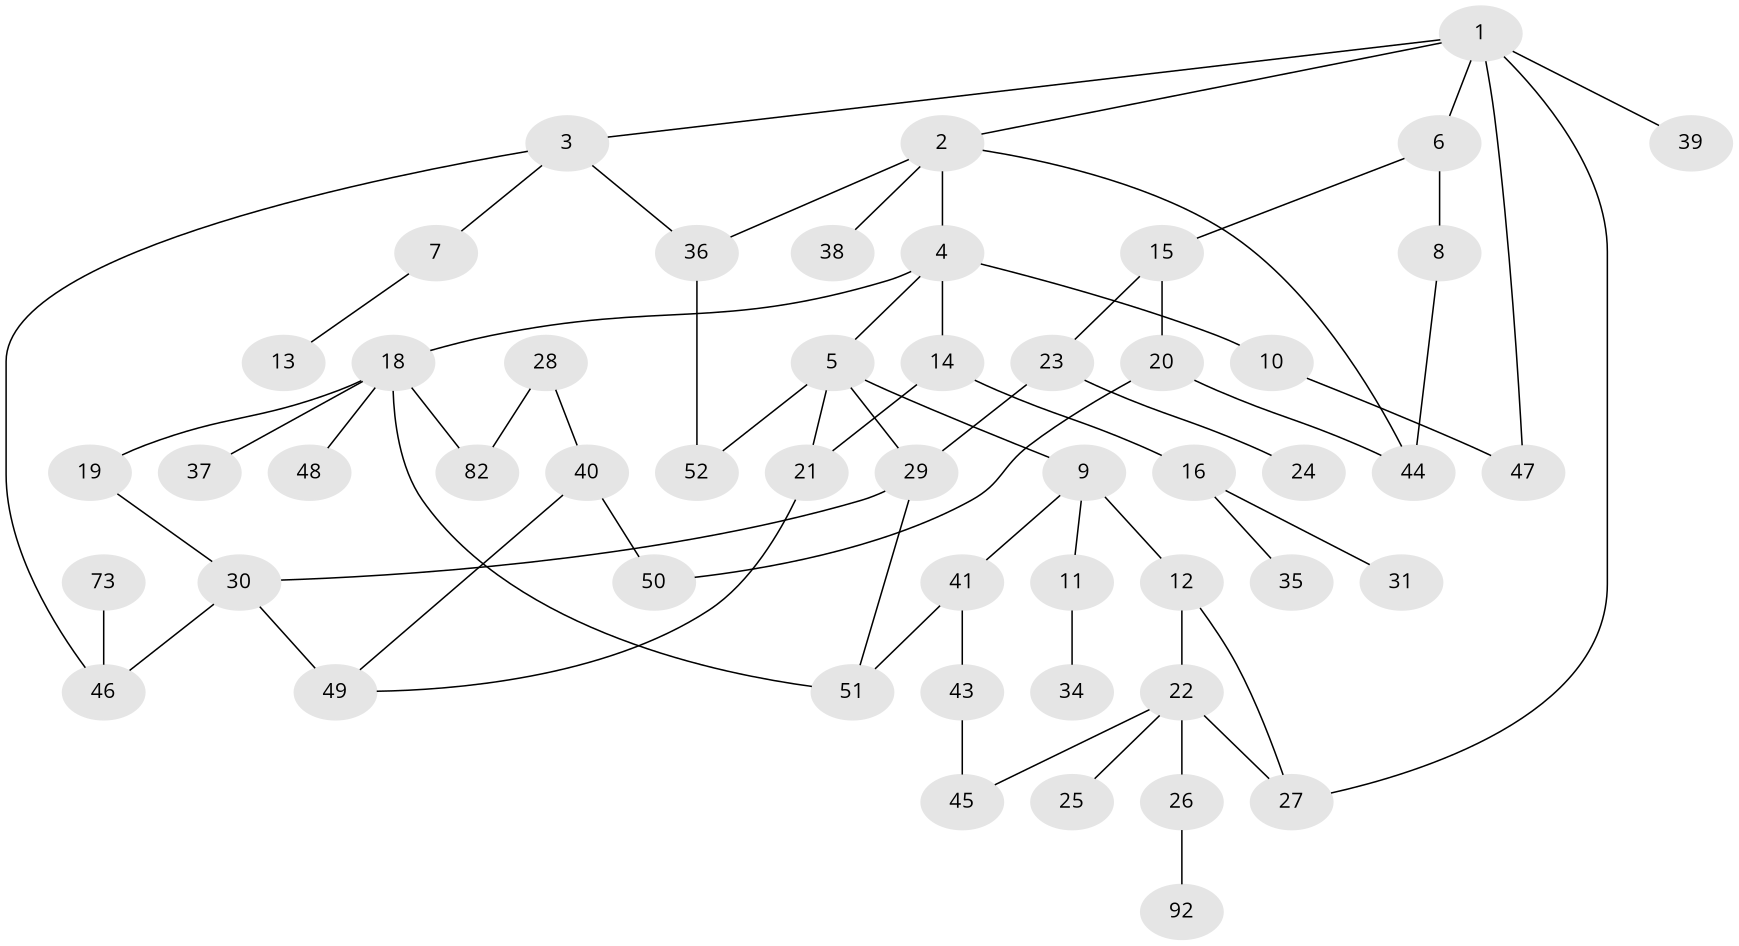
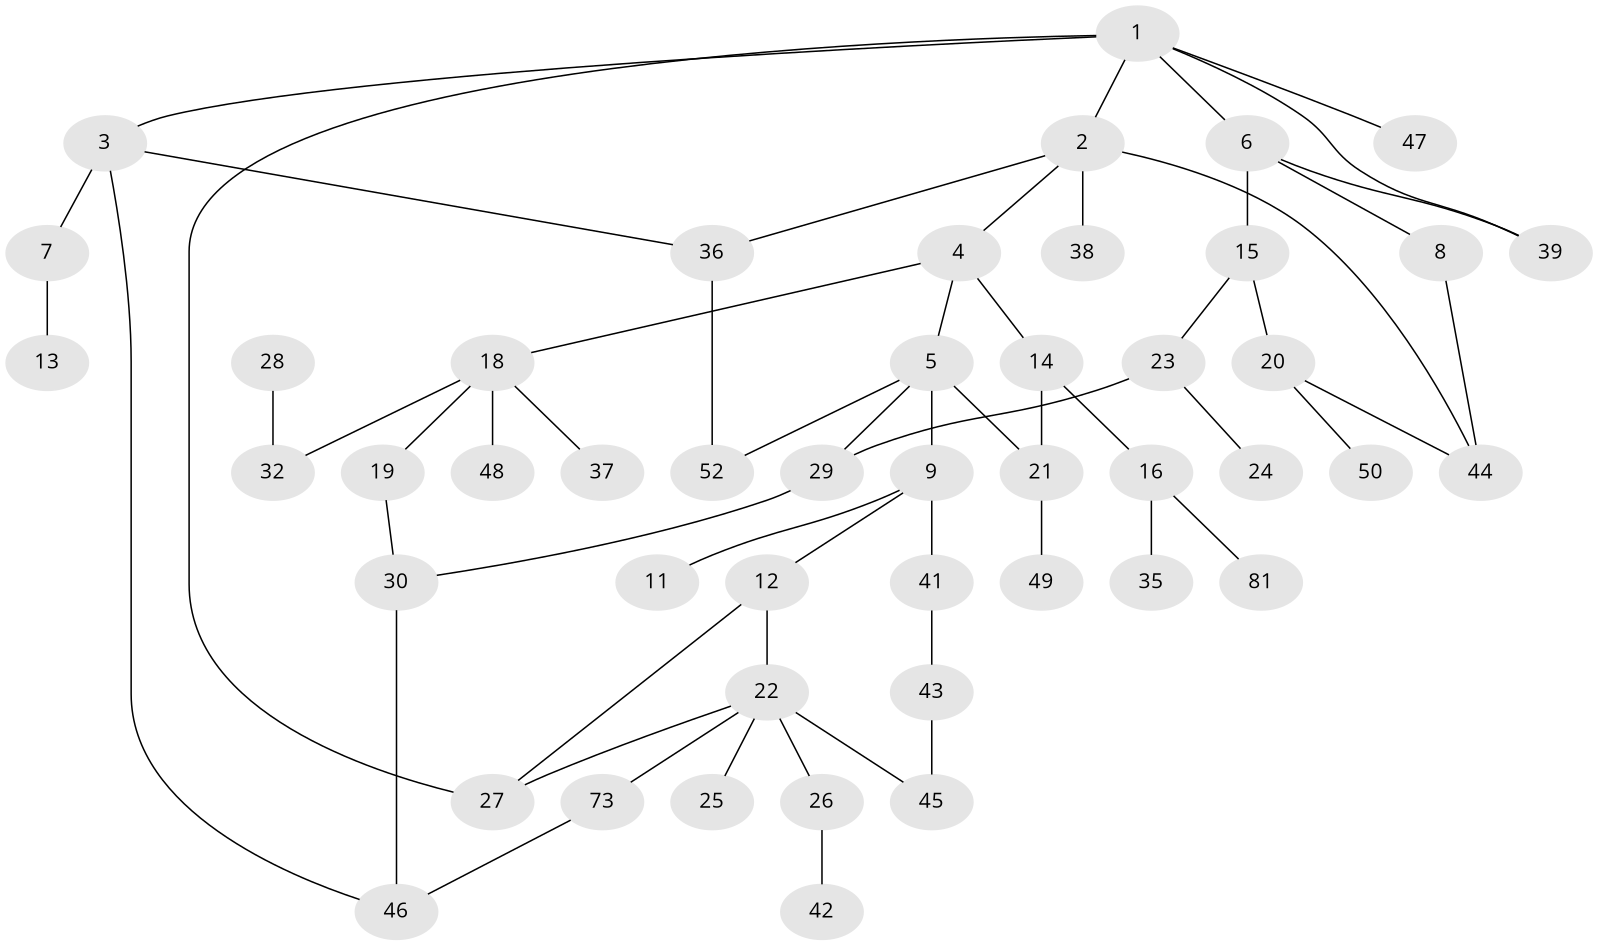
edge "6" -- "39": added
node "10": removed
node "82": label "82" -> "32"
node "40": removed
node "31": label "31" -> "81"
edge "30" -- "49": removed
node "51": removed
node "34": removed
edge "22" -- "73": added
node "92": label "92" -> "42"
